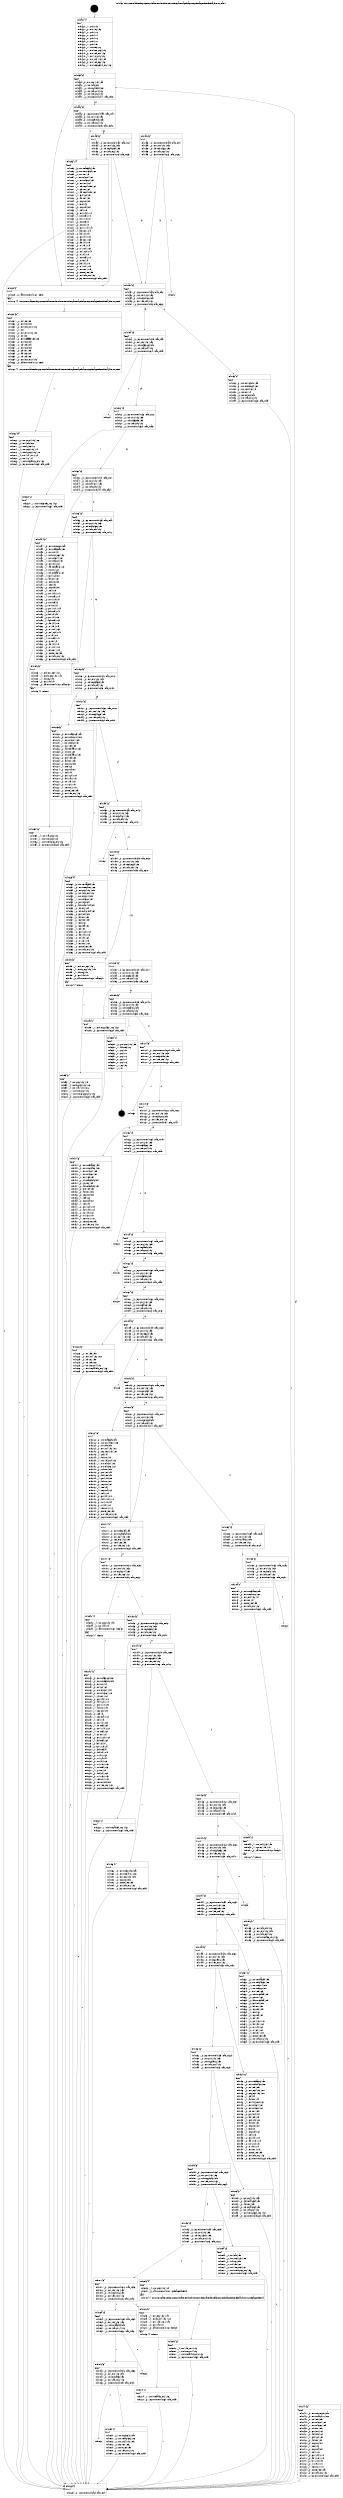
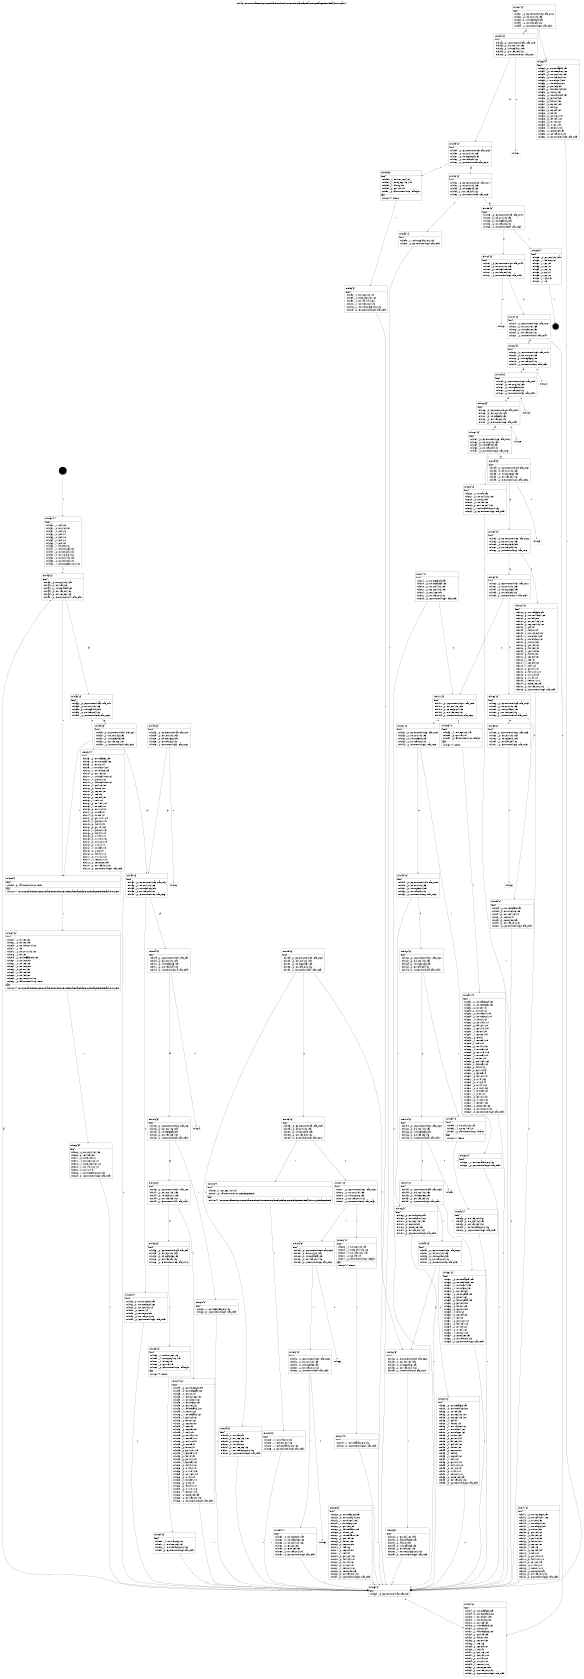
node "0x401b6e [25]": removed
edge "0x401ccc [25]" -> "0x402014 [27]": now "0x401ccc [25]" -> "0x401d17 [25]"
edge "0x401f04 [88]" -> "0x40265d [5]": reversed
edge "0x401dc6 [25]" -> "0x401ddf [25]": reversed
